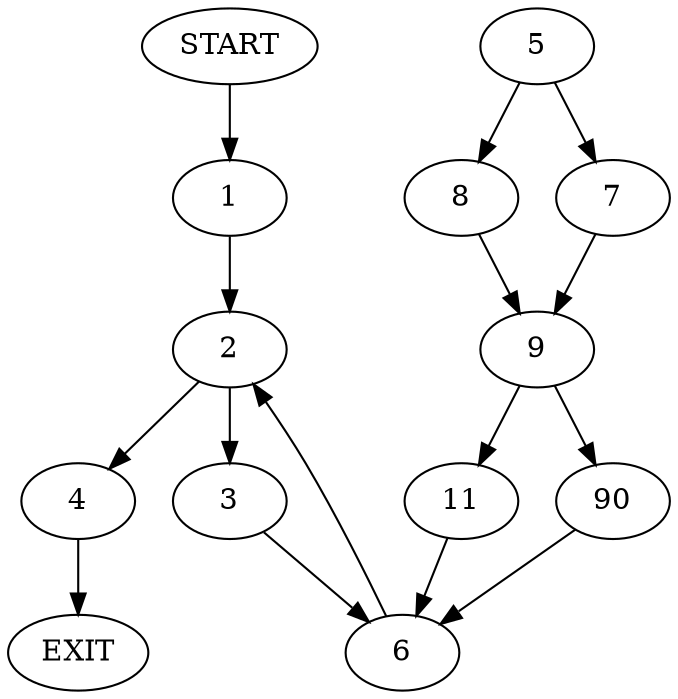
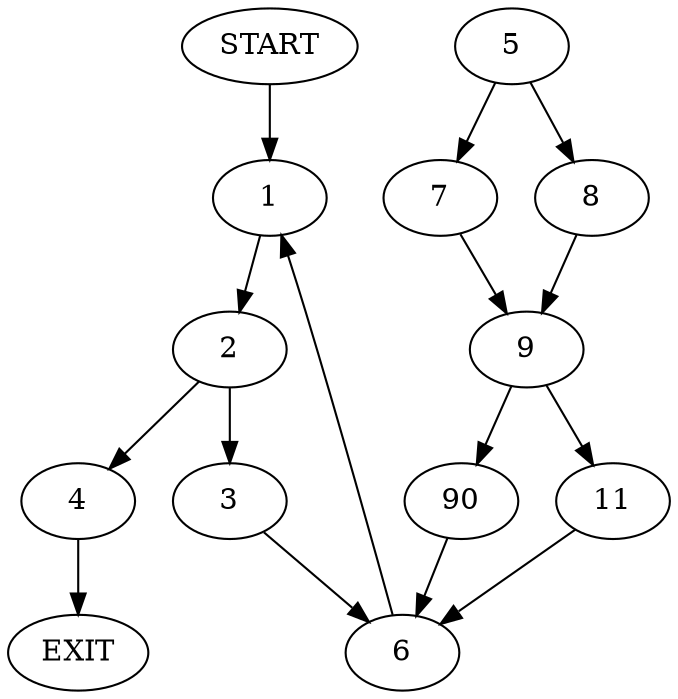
edge "6" -> "2": now "6" -> "1"
